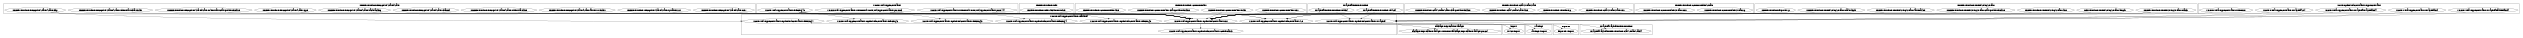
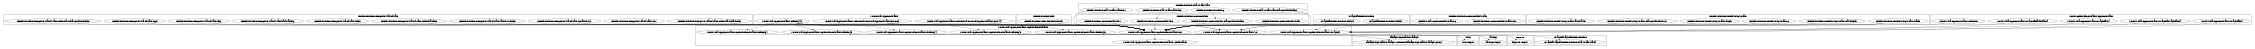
node "ANTLR::Runtime::RecognizerSharedState::channel": label "ANTLR::Runtime::RecognizerSharedState::channel" -> "ANTLR::Runtime::RecognizerSharedState::index"
node "ANTLR::Runtime::CommonTokenStream::p": label "ANTLR::Runtime::CommonTokenStream::p" -> "ANTLR::Meta::CommonTokenStream::p"
node "ANTLR::Runtime::Exporter::p": label "ANTLR::Runtime::Exporter::p" -> "ANTLR::Runtime::ANTLRStringStream::p"
node "ANTLR::Runtime::ANTLRStringStream::char_position_in_line": label "ANTLR::Runtime::ANTLRStringStream::char_position_in_line" -> "ANTLR::Runtime::ANTLRStringStream::char_position_in_error"
node "ANTLR::Runtime::ANTLRStringStream::line": removed
node "DFA::Runtime::ANTLRStringStream::length": label "DFA::Runtime::ANTLRStringStream::length" -> "ANTLR::Runtime::ANTLRStringStream::length"
edge "ANTLR::Runtime::CharStreamState::line" -> "Moose::Util::TypeConstraints::OptimizedConstraints::Int": now "ANTLR::Runtime::CharStreamState::line" -> "ANTLR::Runtime::CommonToken::line"
edge "ANTLR::Runtime::Runtime::p" -> "Moose::Util::TypeConstraints::OptimizedConstraints::Int": now "ANTLR::Runtime::Runtime::p" -> "ANTLR::Runtime::CommonToken::char_position_in_line"
cluster "Moose::Util::TypeConstraints::HashRef": label "Moose::Util::TypeConstraints::HashRef" -> "Moose::Util::TypeConstraints::OptimizedConstraints"
edge "ANTLR::Runtime::RecognizerSharedState::_fsp" -> "Moose::Util::TypeConstraints::OptimizedConstraints::BEGIN@7": now "Moose::Util::TypeConstraints::BEGIN@40" -> "Moose::Util::TypeConstraints::OptimizedConstraints::BEGIN@7"
cluster "import": label "import" -> "strict"
